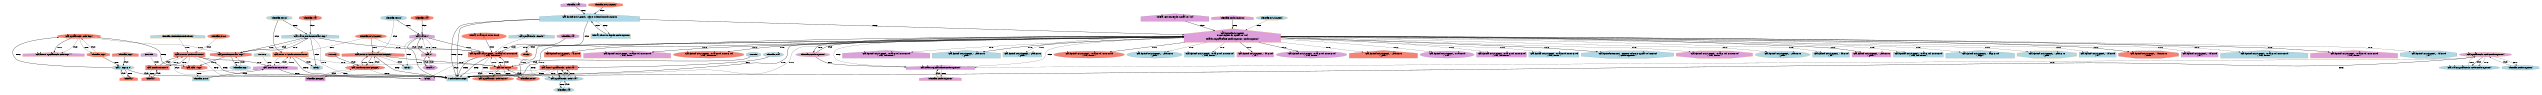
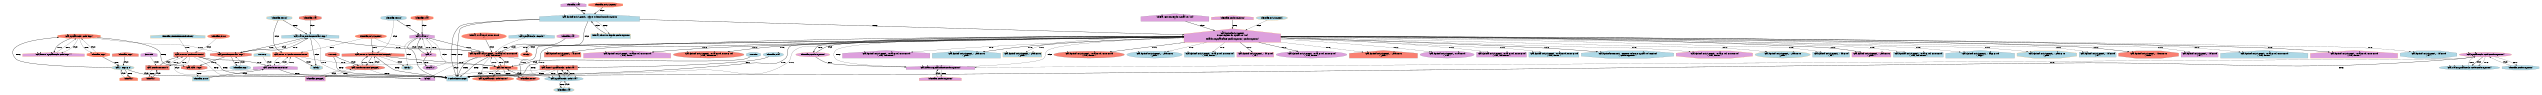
edge "(Call,assert( syscall_sock->code(expr) ))" -> "(Call,syscall_sock->code(expr))": added, label "CFG:"
edge "1001872" -> "(Call,(condor_errno_t)errno)": label "CFG: " -> "AST: "
edge "(Call,-1)" -> "(Literal,1)": label "AST: " -> "CFG: "
edge "(Literal,1)" -> "(Call,-1)": now "(Literal,1)" -> "(Call,rval = -1)"
edge "(Call,terrno = (condor_errno_t)errno)" -> "(MethodReturn,RET)": now "1001883" -> "(MethodReturn,RET)"
